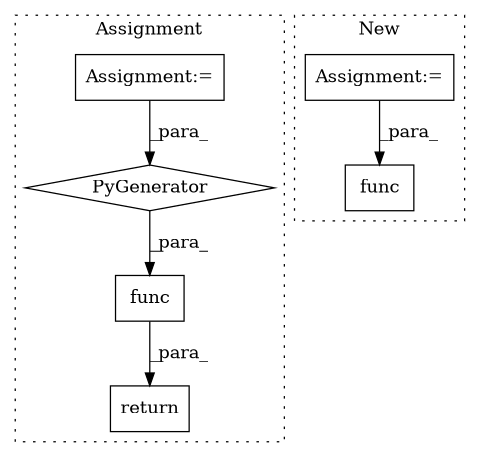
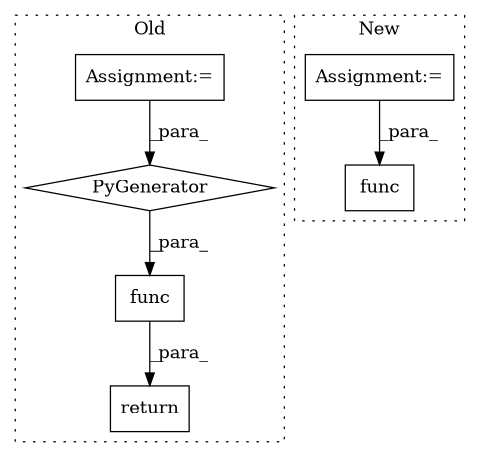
cluster "Assignment": label "Assignment" -> "Old"
